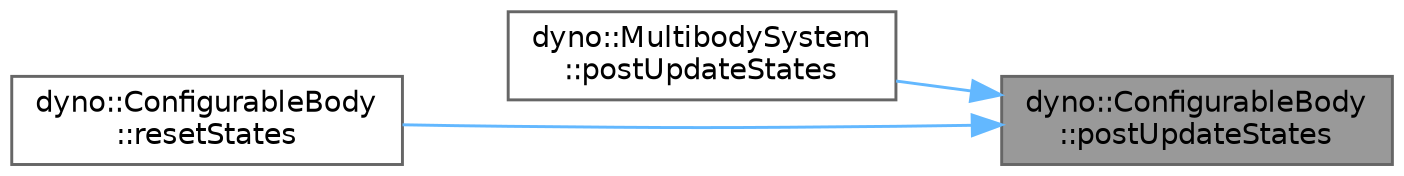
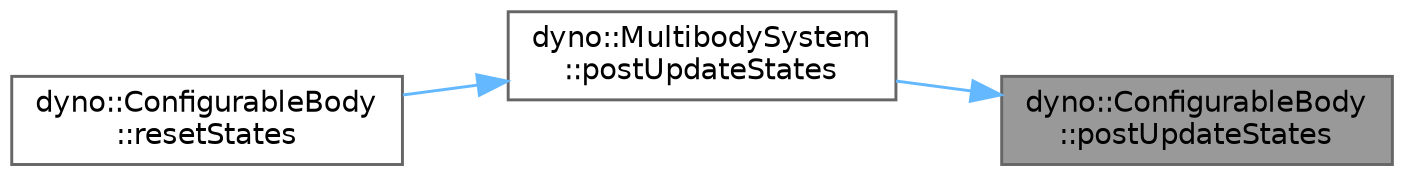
edge "dyno::ConfigurableBody ::resetStates" -> "dyno::ConfigurableBody ::postUpdateStates": now "dyno::ConfigurableBody ::resetStates" -> "dyno::MultibodySystem ::postUpdateStates"
